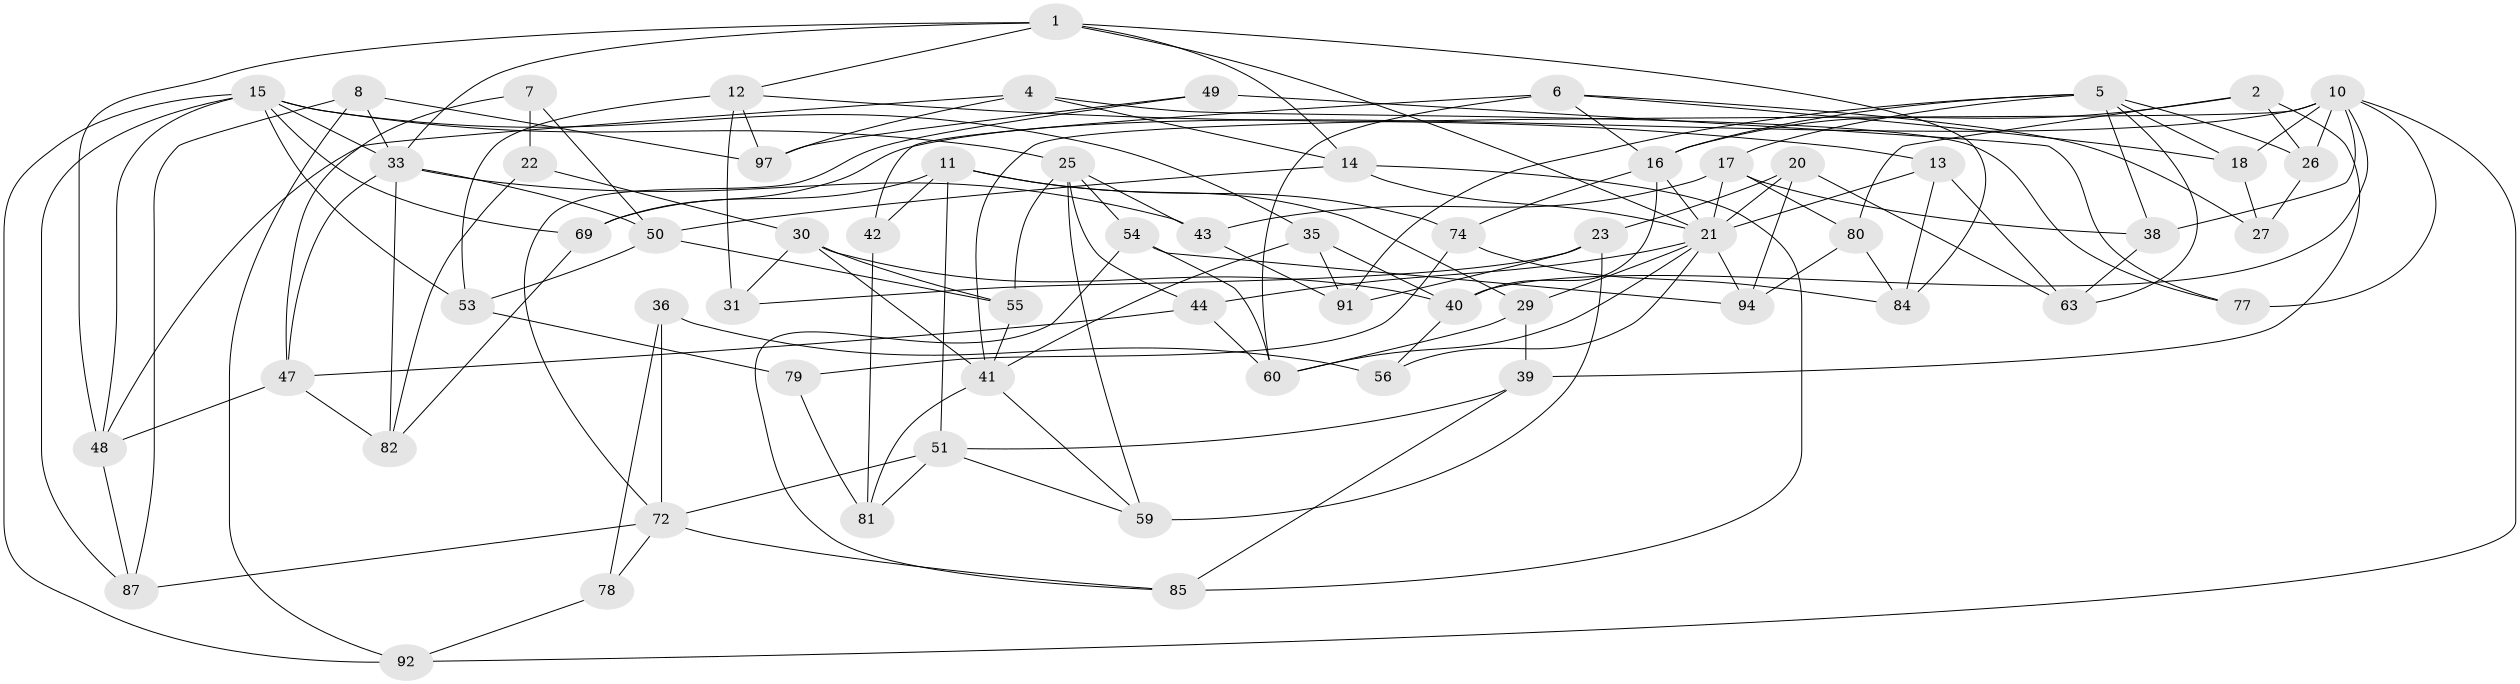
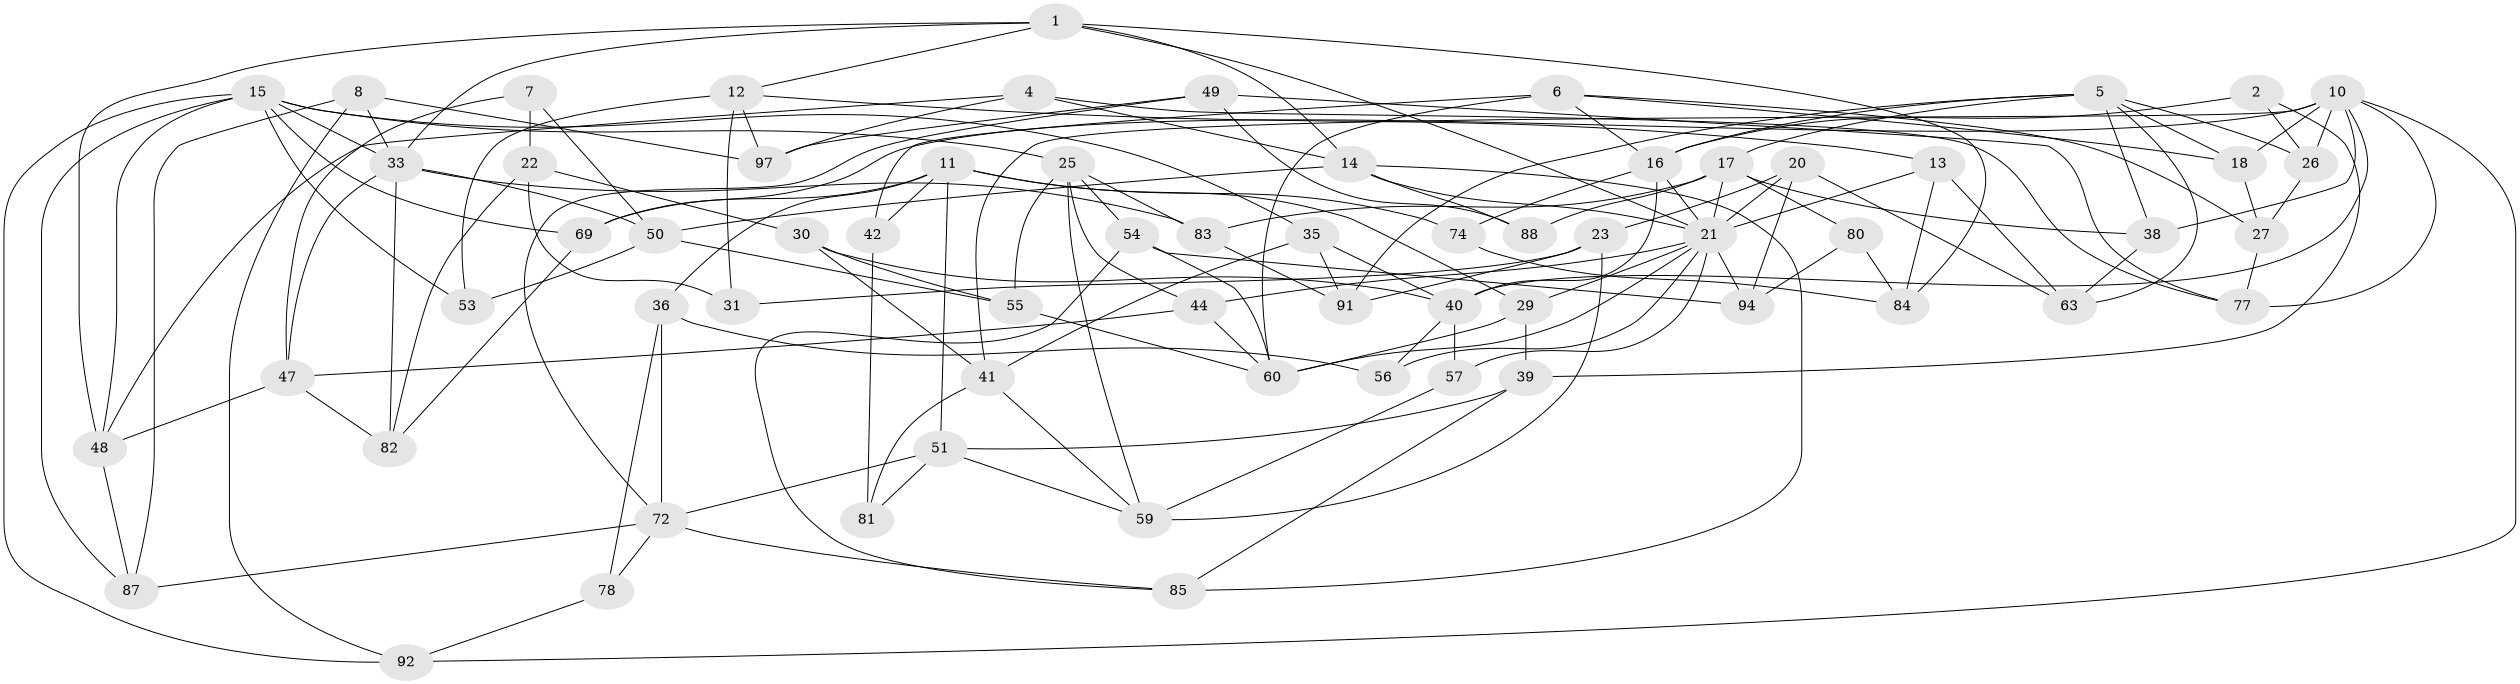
edge "2" -- "80": removed
edge "11" -- "36": added
node "43": label "43" -> "83"
node "88": added
edge "30" -- "31": now "22" -- "31"
edge "27" -- "77": added
edge "55" -- "41": now "55" -- "60"
node "79": removed
node "57": added
